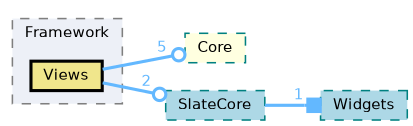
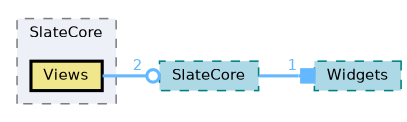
cluster "Framework": label "Framework" -> "SlateCore"
node "Core": removed
